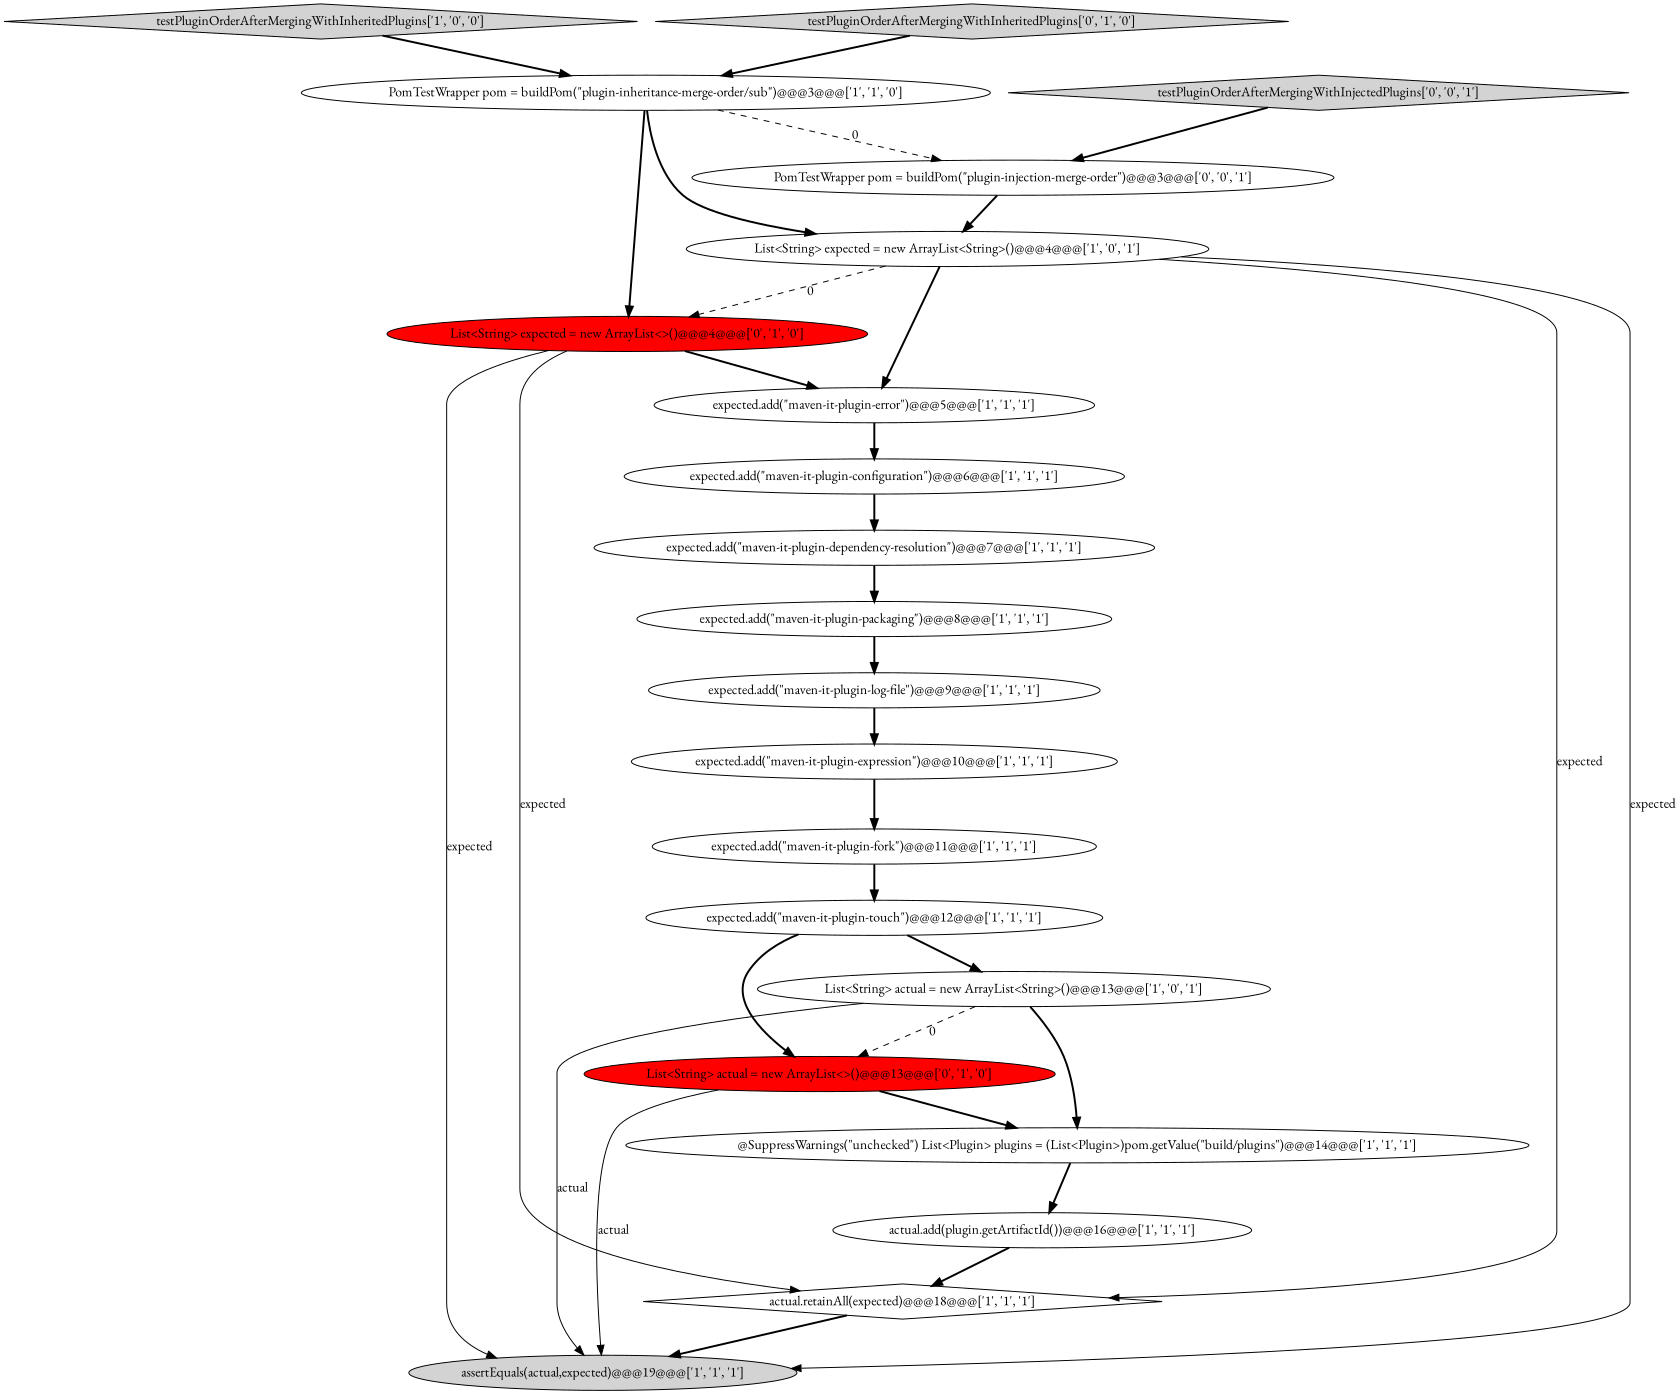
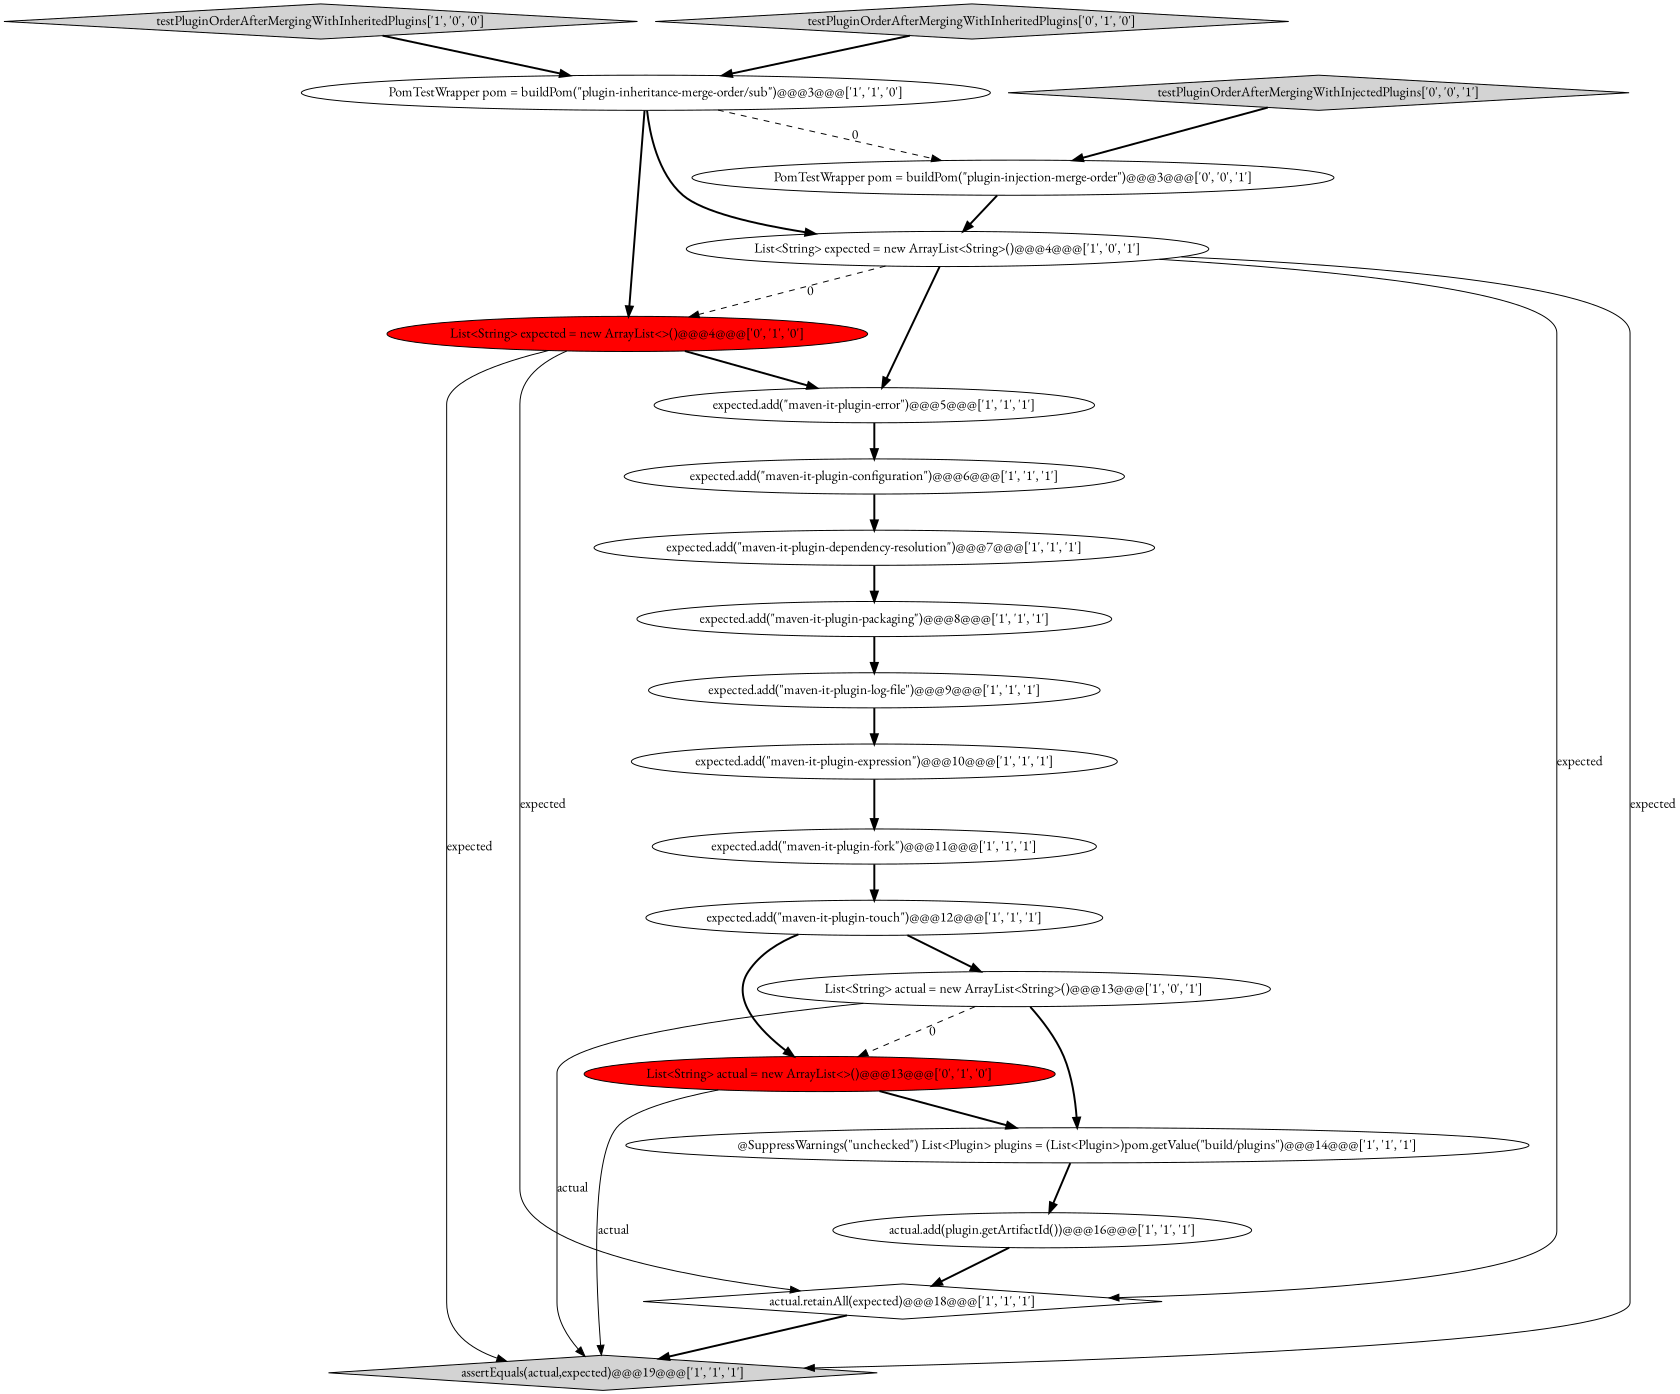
node "assertEquals(actual,expected)@@@19@@@['1', '1', '1']": shape ellipse -> diamond
